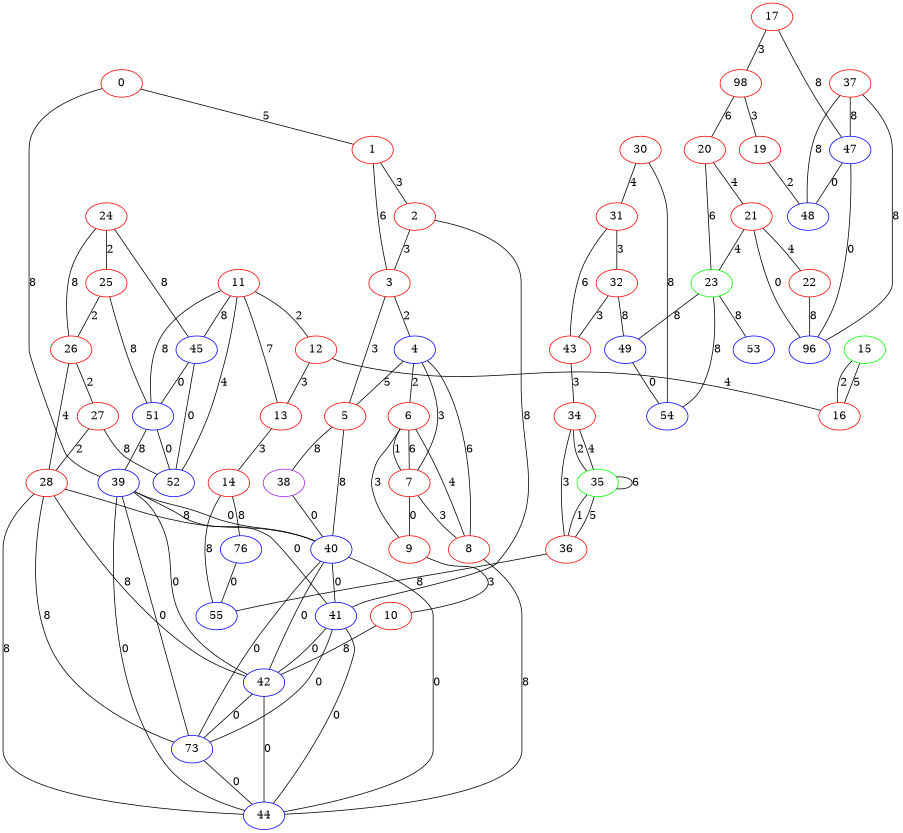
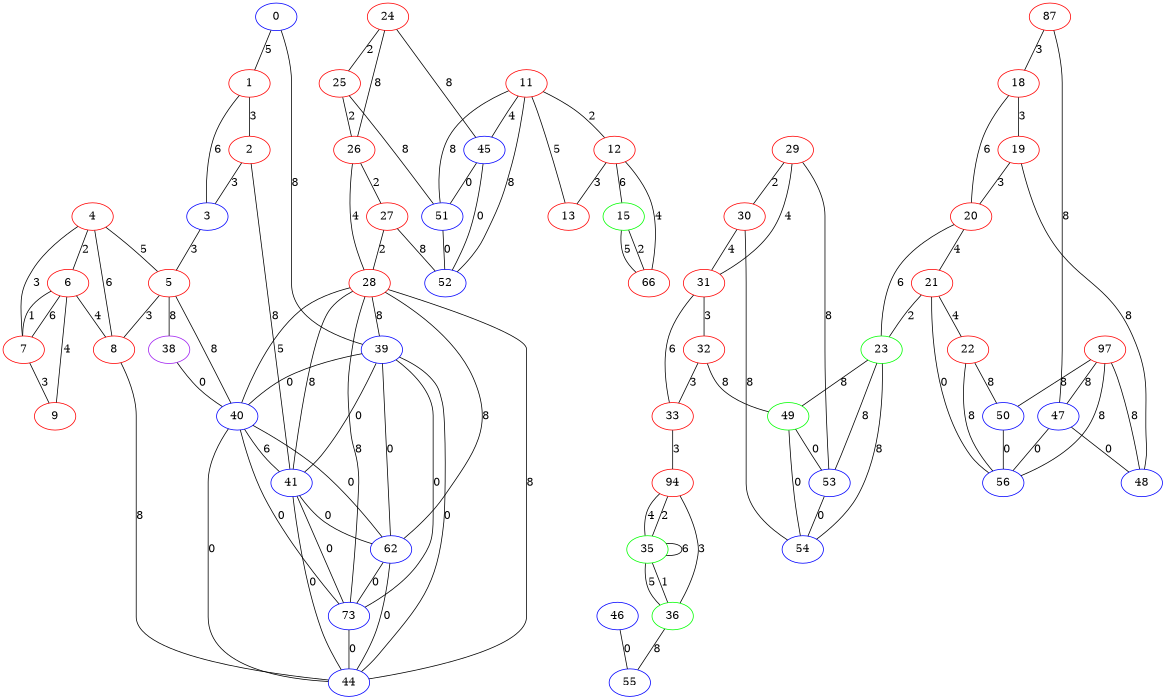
node "17": label "17" -> "87"
node "0": color red -> blue
node "98": label "98" -> "18"
node "37": label "37" -> "97"
node "29": added
edge "12" -- "15": added, label "6"
edge "19" -- "48": label "2" -> "8"
edge "19" -- "20": added, label "3"
edge "21" -- "23": label "4" -> "2"
node "3": color red -> blue
edge "11" -- "45": label "8" -> "4"
edge "3" -- "4": removed, label "2"
edge "11" -- "13": label "7" -> "5"
node "4": color blue -> red
node "43": label "43" -> "33"
node "49": color blue -> green
node "96": label "96" -> "56"
edge "28" -- "41": added, label "8"
edge "11" -- "52": label "4" -> "8"
node "34": label "34" -> "94"
node "16": label "16" -> "66"
node "50": added
edge "51" -- "39": now "28" -- "39"
edge "49" -- "53": added, label "0"
node "14": removed
edge "6" -- "9": label "3" -> "4"
edge "28" -- "40": label "8" -> "5"
edge "7" -- "9": label "0" -> "3"
edge "53" -- "54": added, label "0"
edge "7" -- "8": now "5" -- "8"
node "76": label "76" -> "46"
node "36": color red -> green
edge "40" -- "41": label "0" -> "6"
node "10": removed
node "42": label "42" -> "62"
